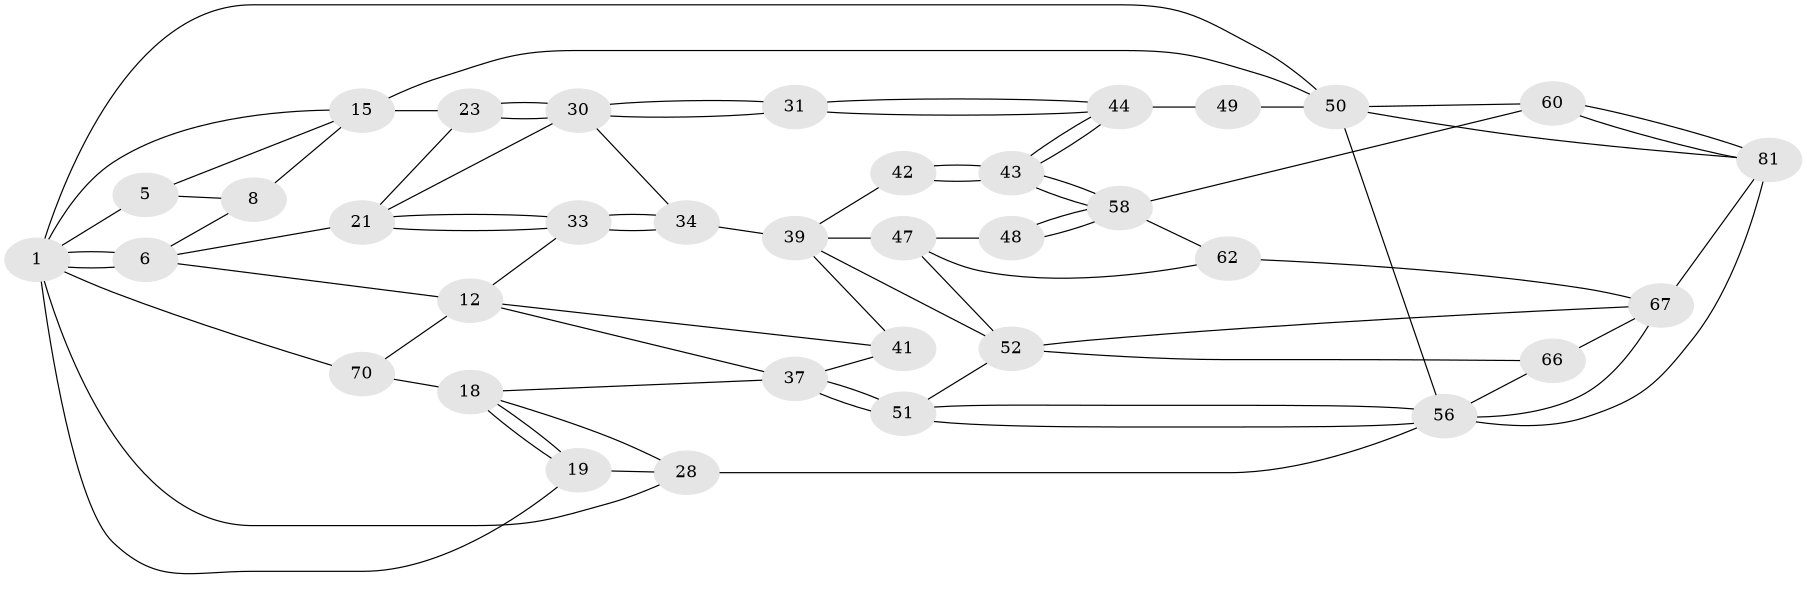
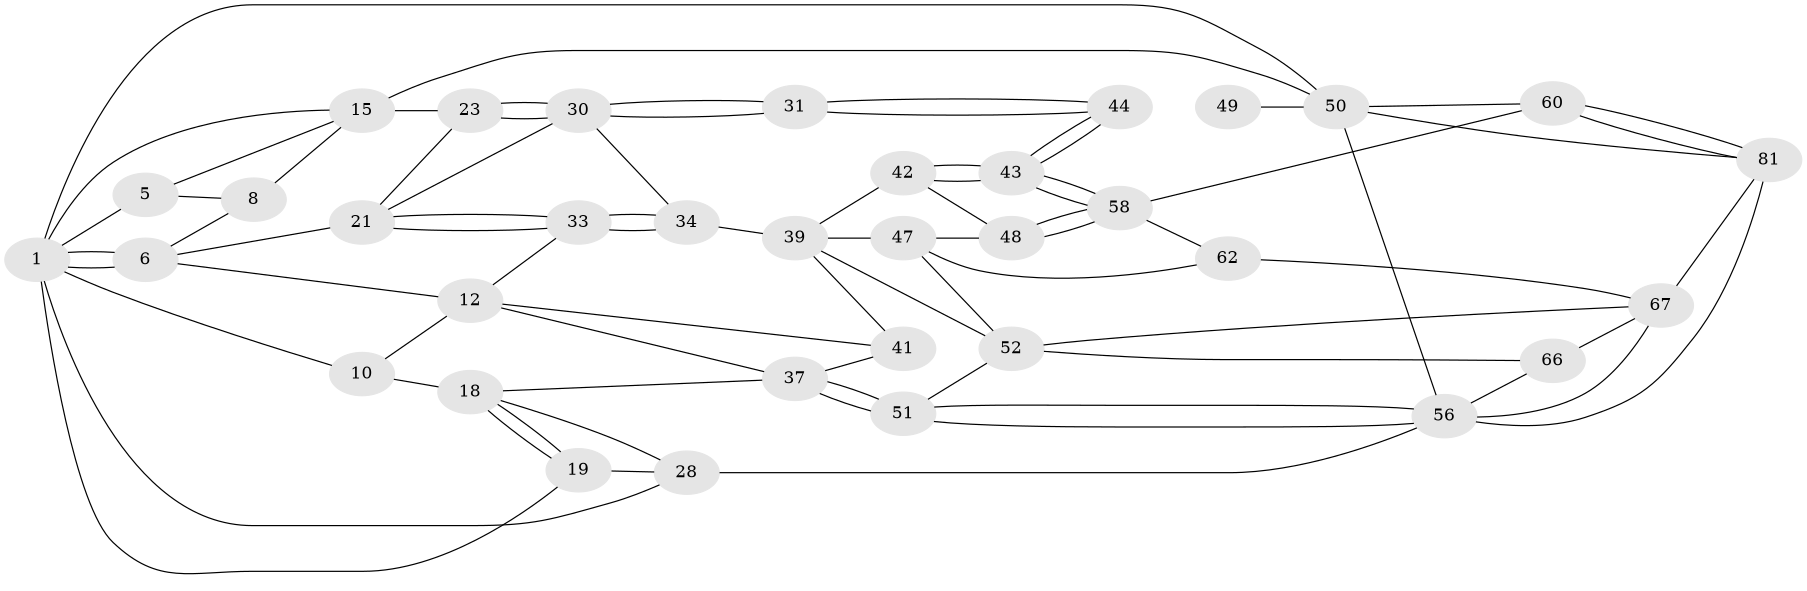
edge "44" -- "49": removed
edge "42" -- "48": added
node "70": label "70" -> "10"
